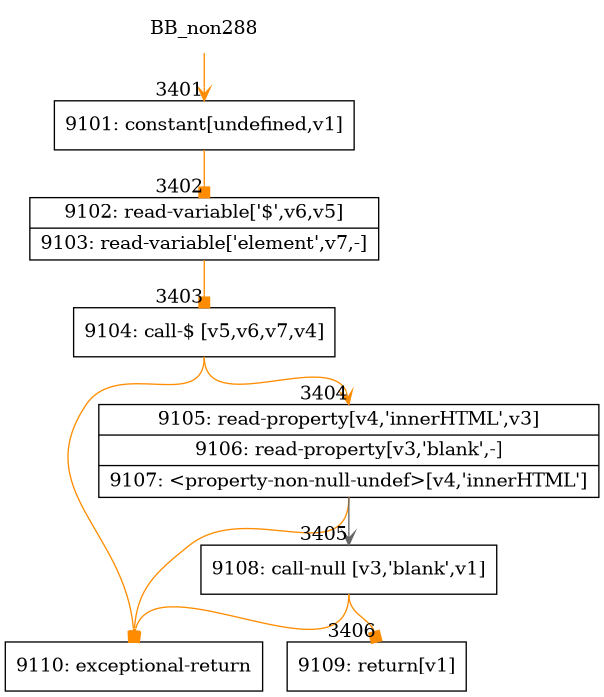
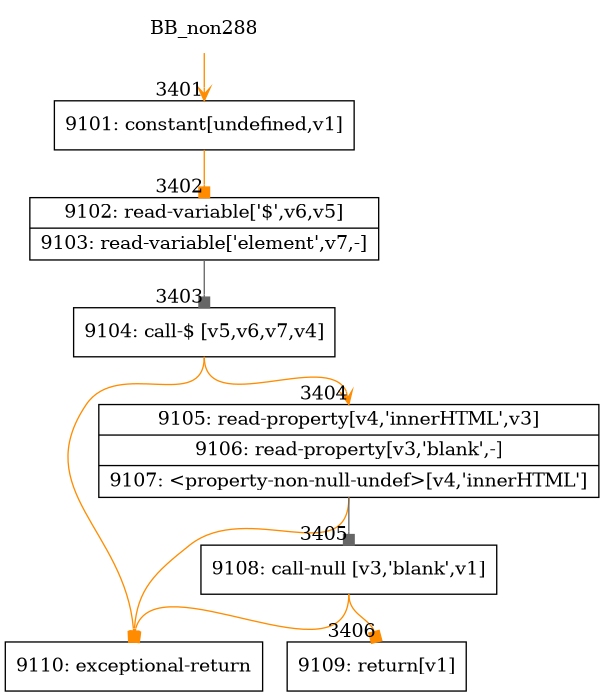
edge "9102: read-variable['$',v6,v5]" -> "9104: call-$ [v5,v6,v7,v4]": color darkorange -> gray40
edge "9105: read-property[v4,'innerHTML',v3]" -> "9108: call-null [v3,'blank',v1]": arrowhead vee -> box
